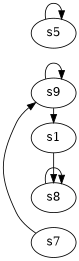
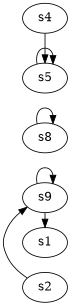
node "s4": added
edge "s1" -> "s8": removed
node "s7": label "s7" -> "s2"
